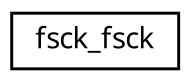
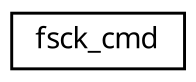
node "fsck_fsck": label "fsck_fsck" -> "fsck_cmd"
